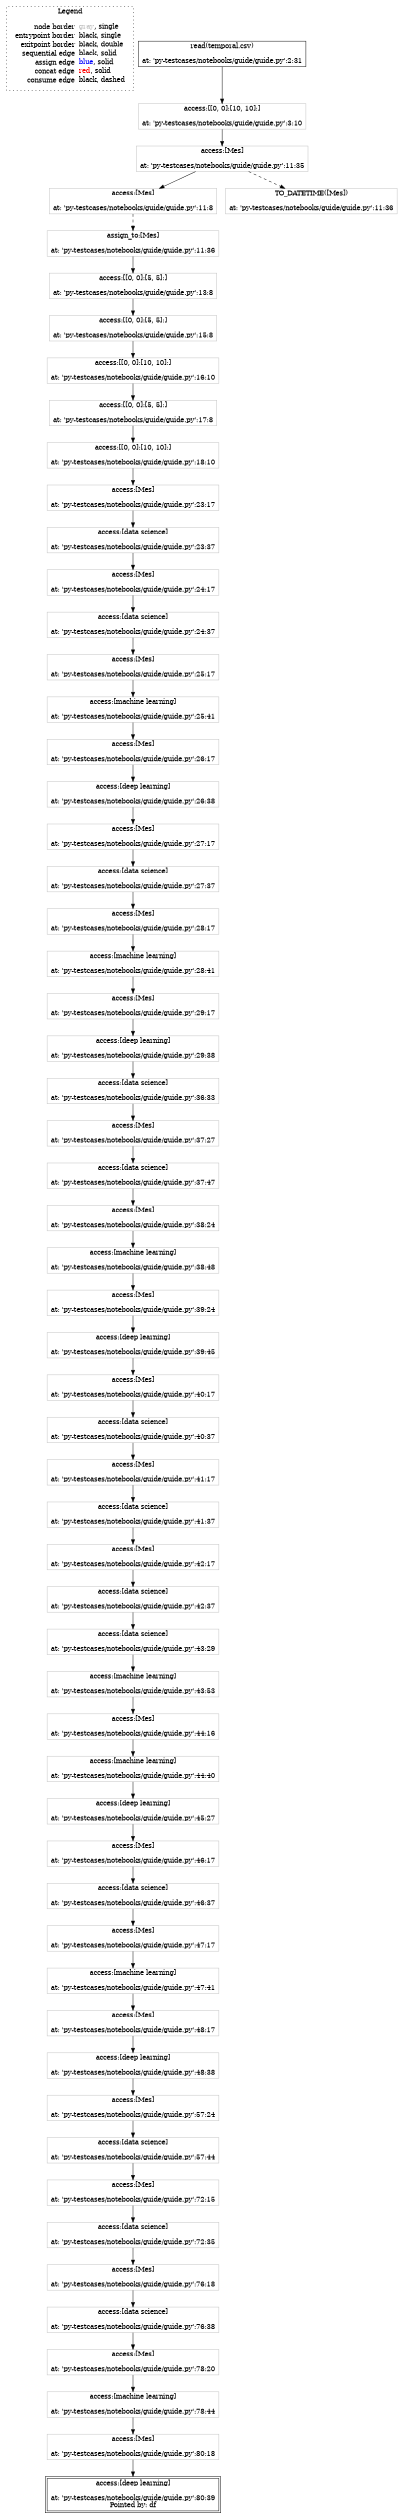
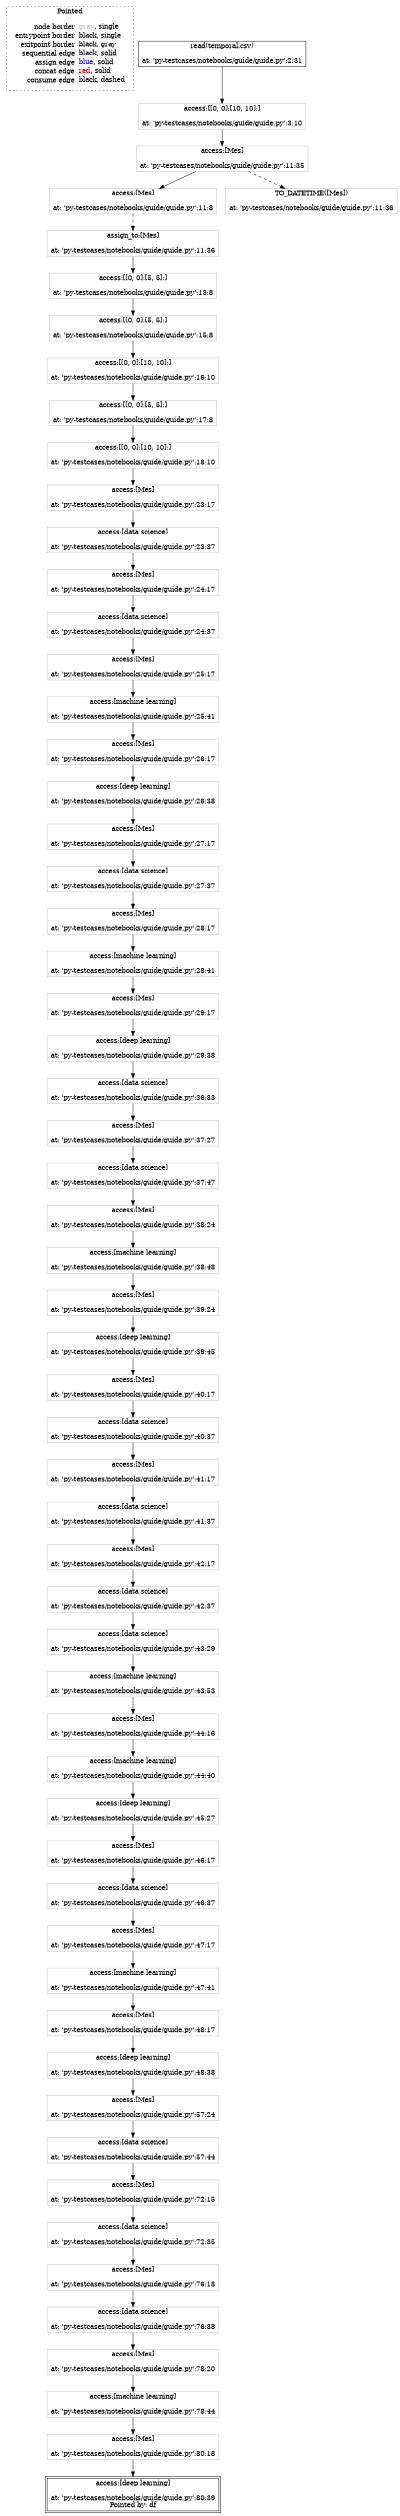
cluster "Legend": label "Legend" -> "Pointed"
node "node border": text ", double" -> ", gray"
